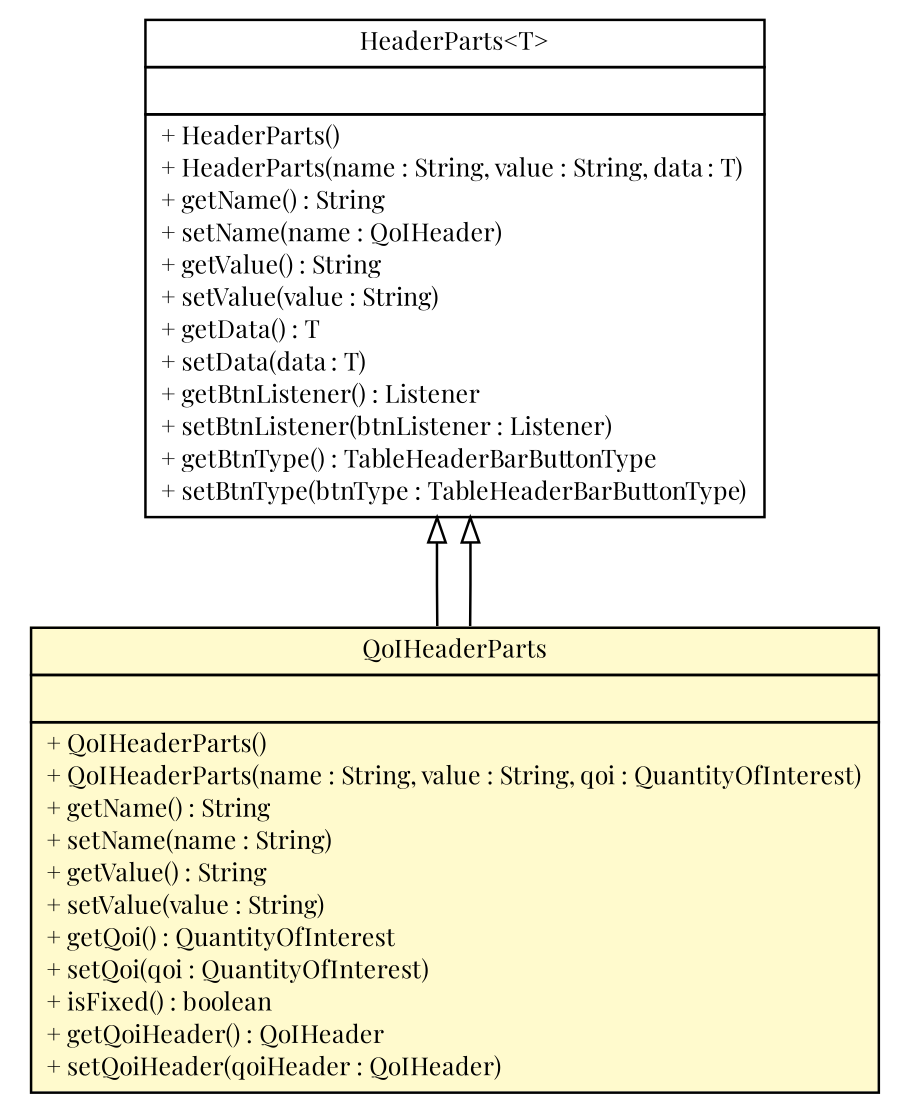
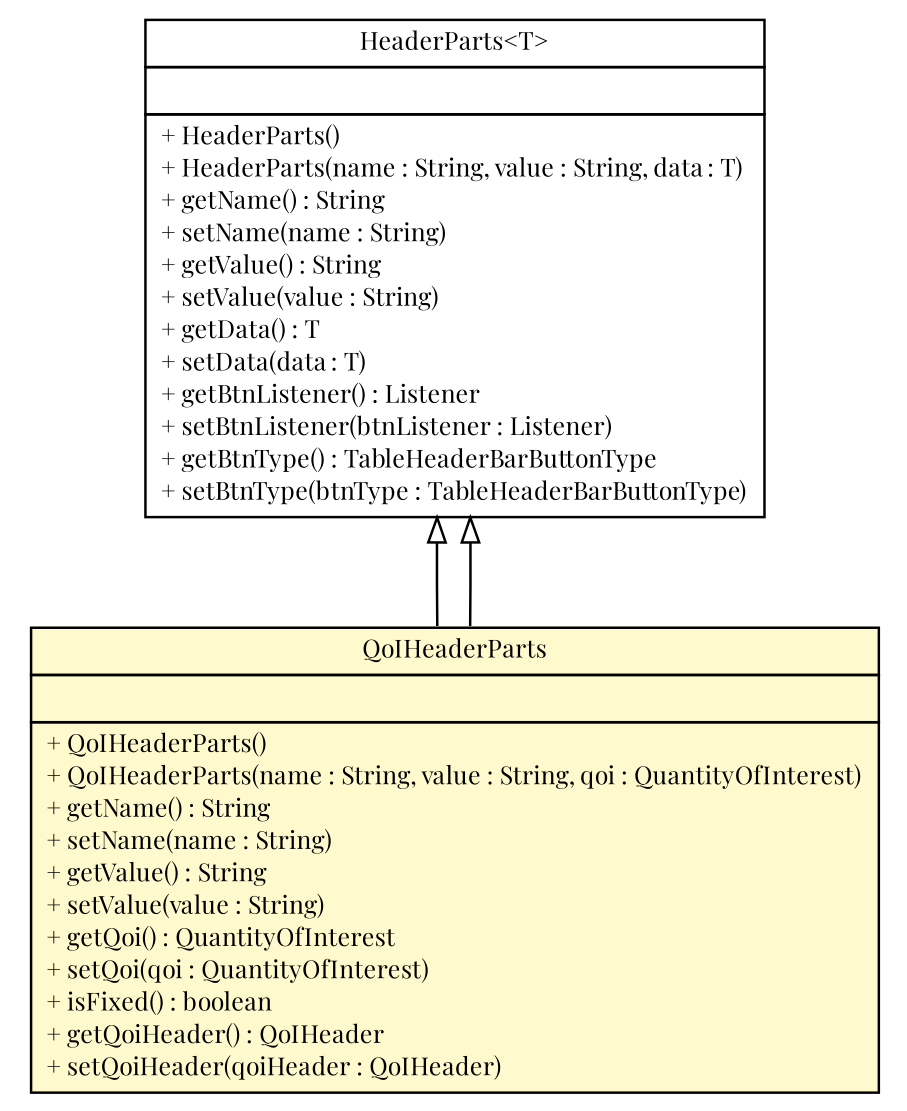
node "HeaderParts<T>": text "+ setName(name : QoIHeader)" -> "+ setName(name : String)"
